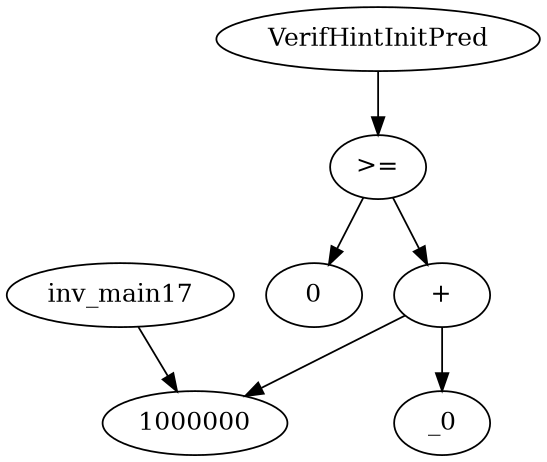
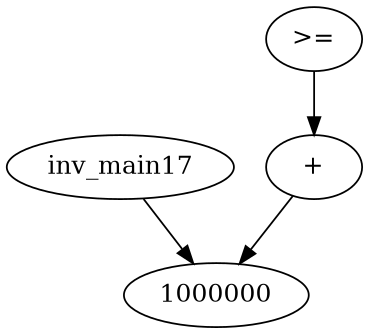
node "VerifHintInitPred": removed
node "0": removed
node "_0": removed
